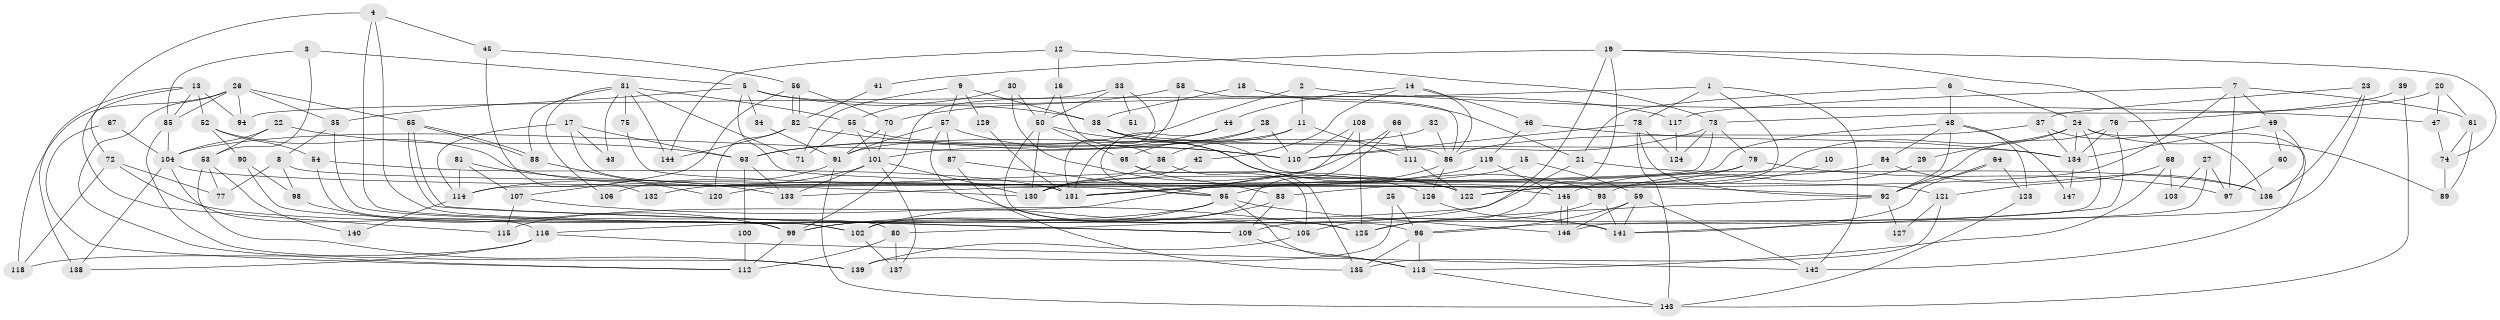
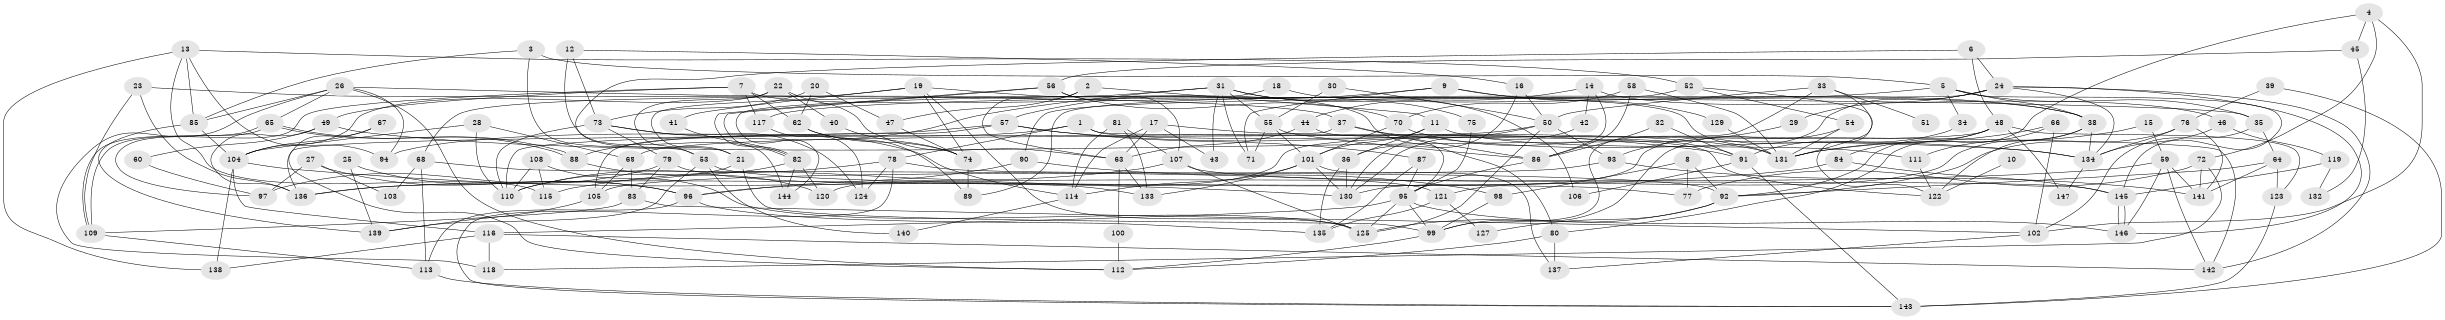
node "40": added
node "61": label "61" -> "62"
edge "35" -- "8": now "35" -- "64"
edge "107" -- "145": added
node "126": removed
edge "95" -- "113": now "95" -- "125"
